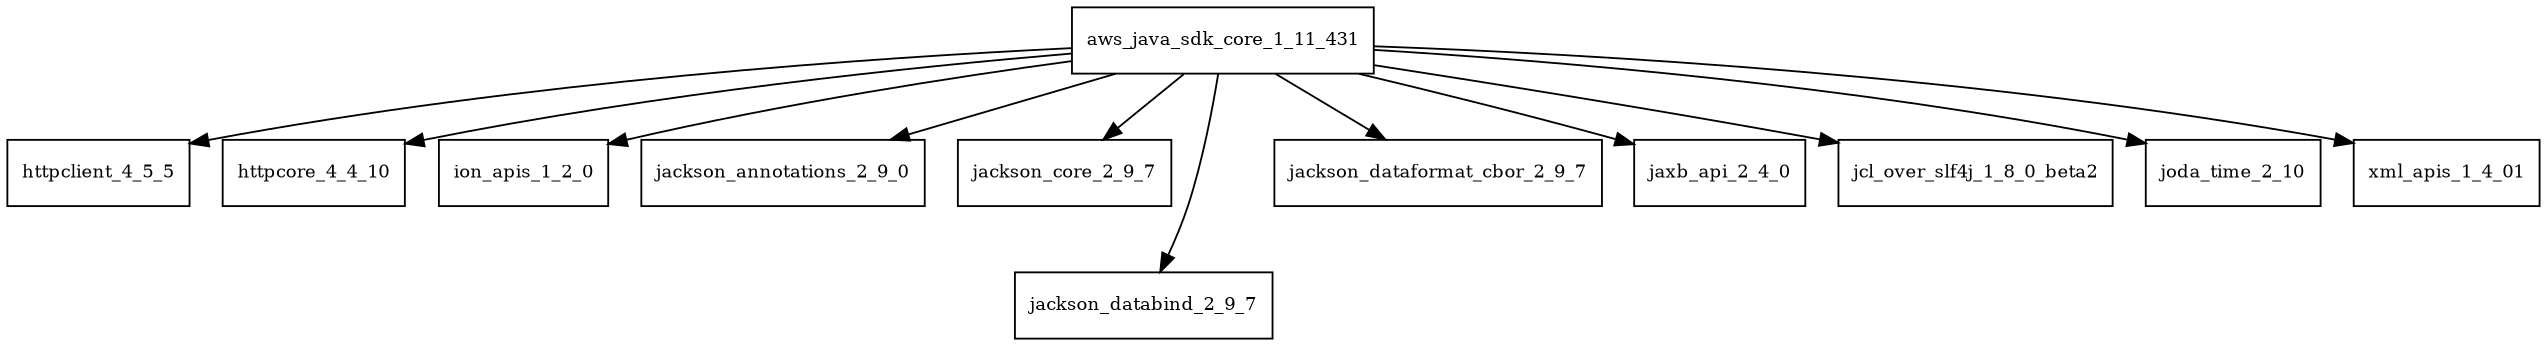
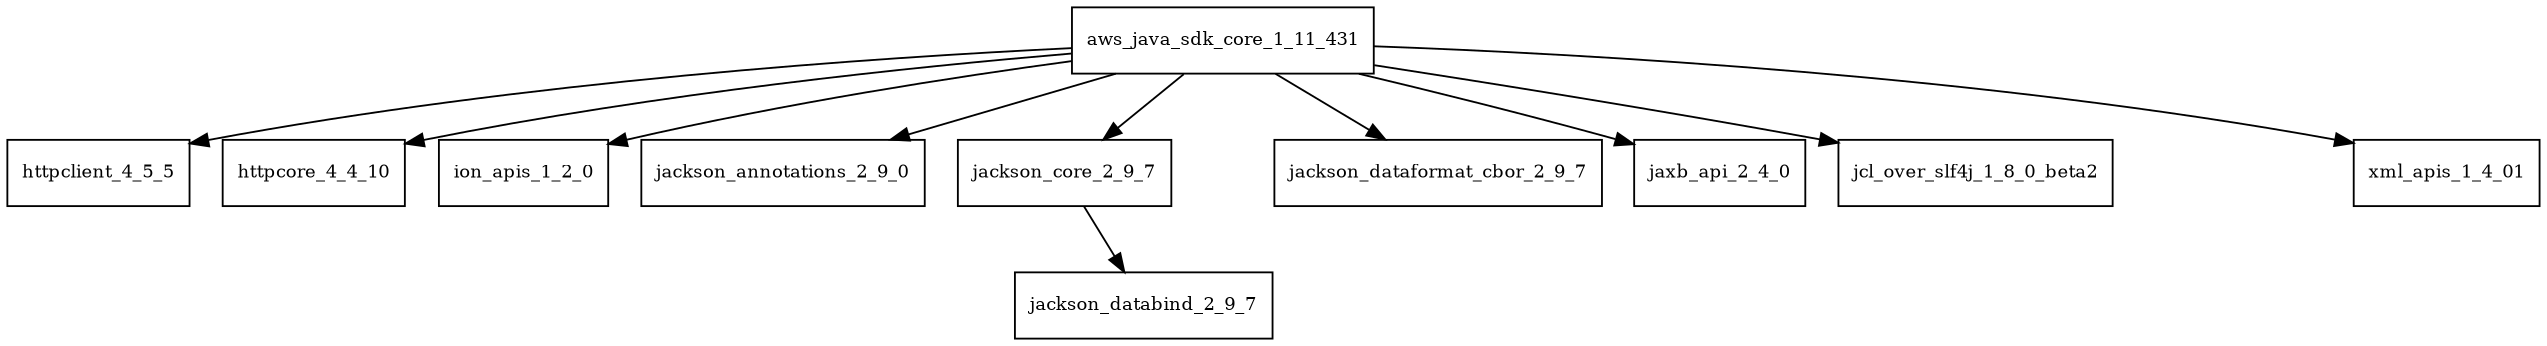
edge "aws_java_sdk_core_1_11_431" -> "jackson_databind_2_9_7": now "jackson_core_2_9_7" -> "jackson_databind_2_9_7"
node "joda_time_2_10": removed
